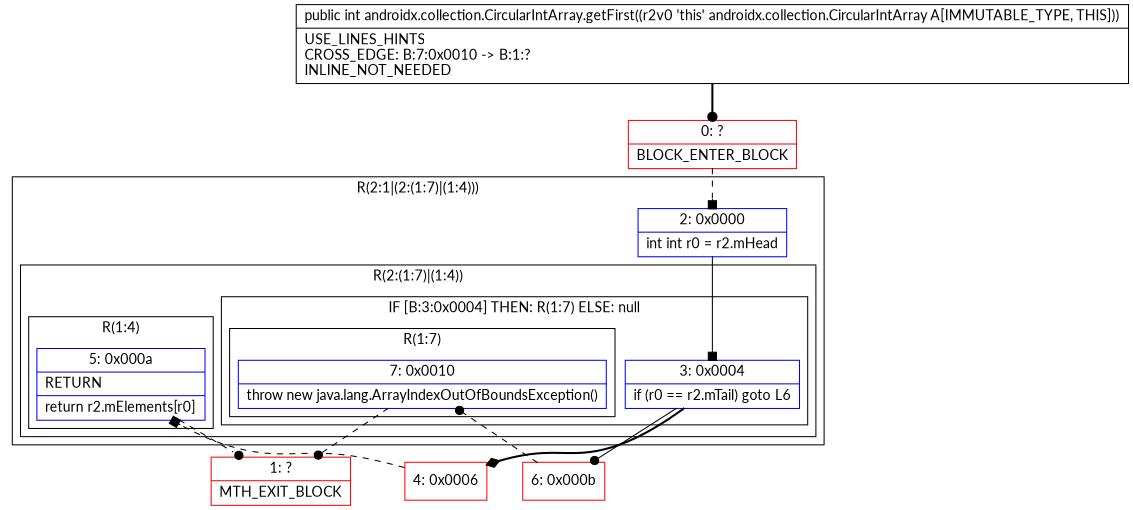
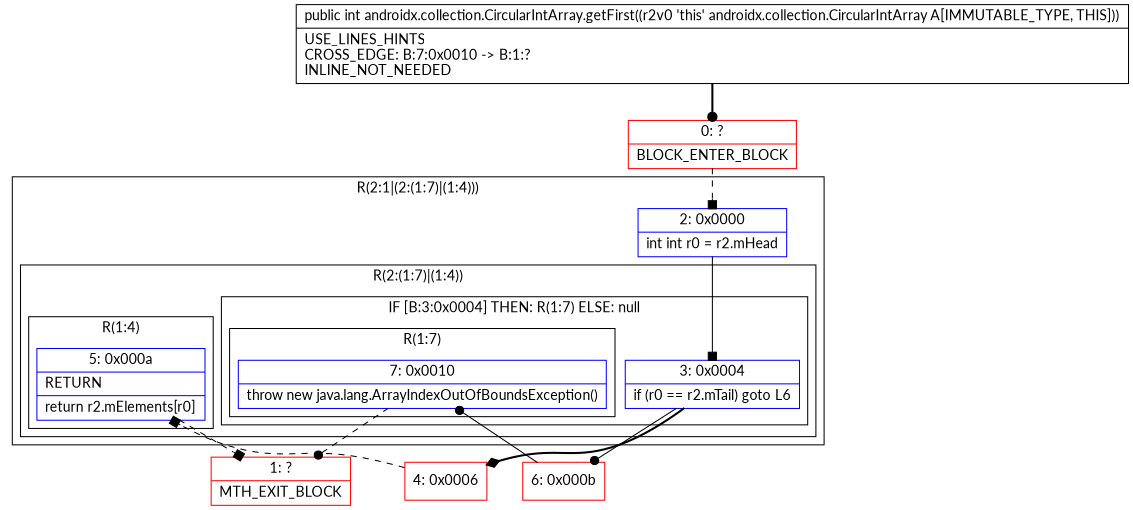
edge "5: 0x000a" -> "1: ?": arrowhead dot -> box
edge "6: 0x000b" -> "7: 0x0010": style dashed -> solid
